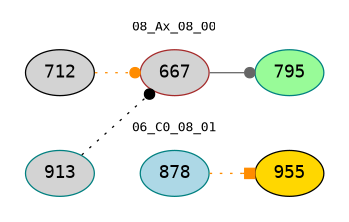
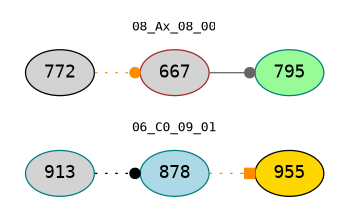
node "712": label "712" -> "772"
edge "913" -> "667": now "913" -> "878"
cluster "06_C0_08_01": label "06_C0_08_01" -> "06_C0_09_01"
